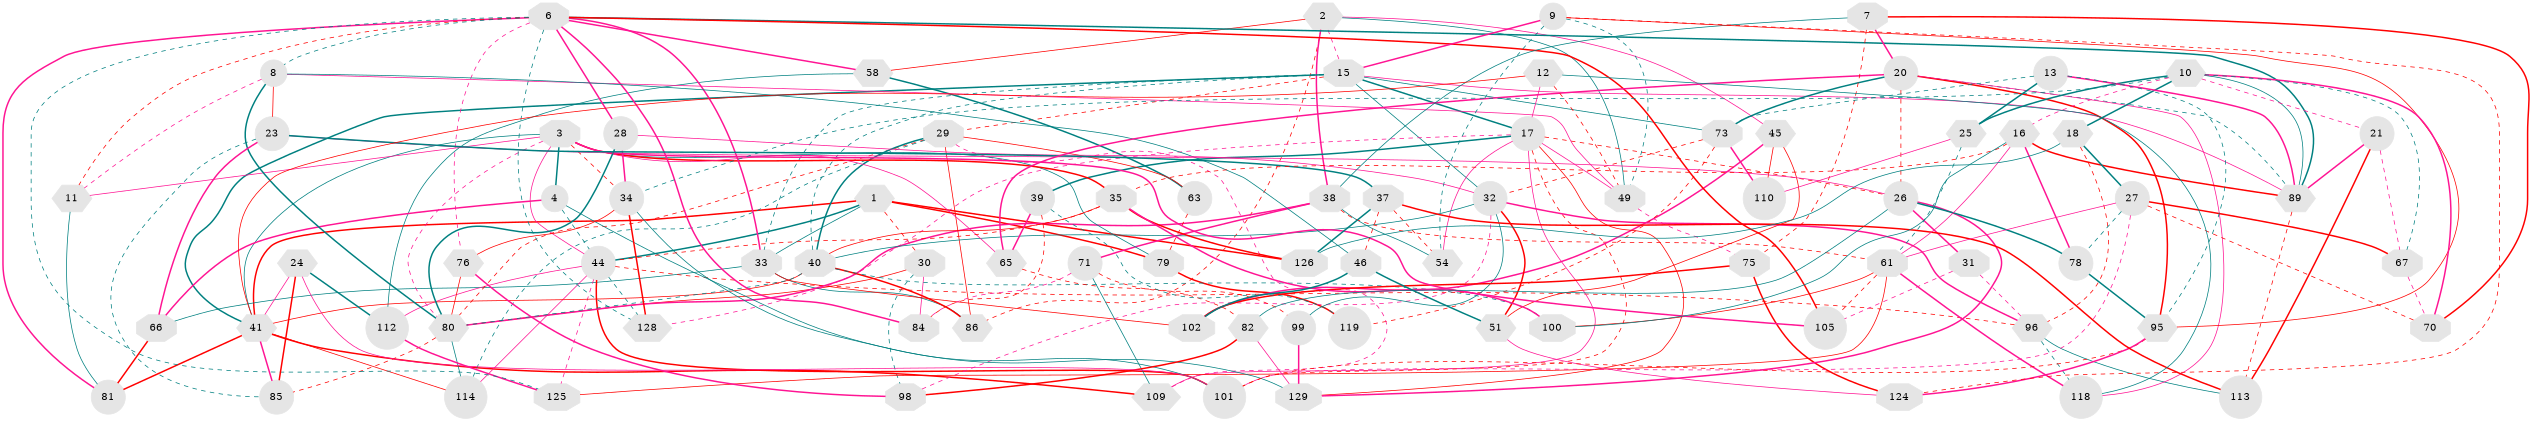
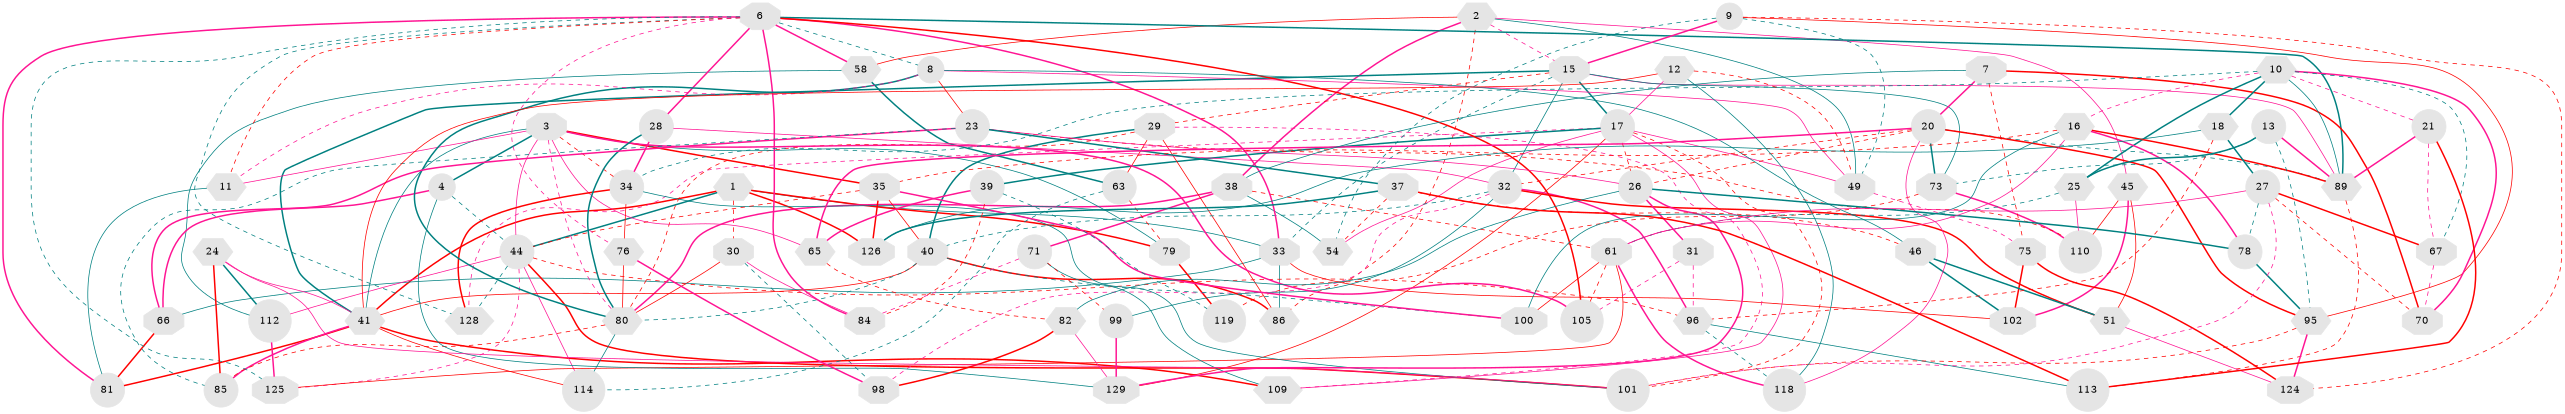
edge "15" -- "40": removed
edge "23" -- "110": added
edge "73" -- "32": now "20" -- "32"
edge "29" -- "114": now "63" -- "114"
edge "32" -- "40": style solid -> dashed
